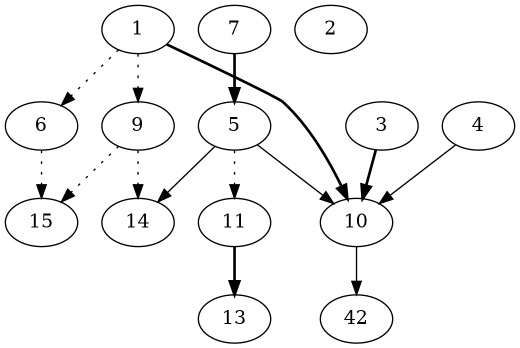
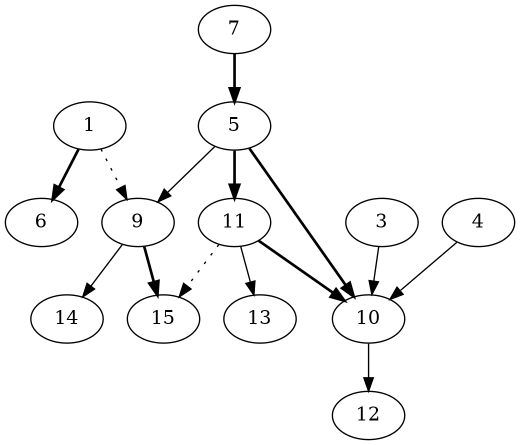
node "2": removed
edge "1" -> "6": style dotted -> bold
edge "1" -> "10": now "11" -> "10"
edge "6" -> "15": now "11" -> "15"
edge "9" -> "14": style dotted -> solid
edge "5" -> "11": style dotted -> bold
edge "3" -> "10": style bold -> solid
edge "9" -> "15": style dotted -> bold
edge "5" -> "14": now "5" -> "9"
edge "5" -> "10": style solid -> bold
edge "11" -> "13": style bold -> solid
node "42": label "42" -> "12"
